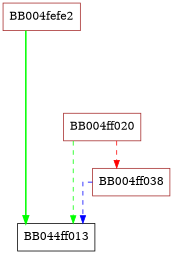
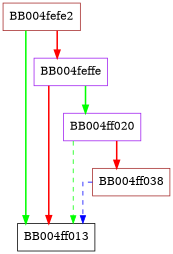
node "BB004feffe": added
node "BB004ff020": color brown -> purple
edge "BB004ff020" -> "BB004ff038": style dashed -> bold
node "BB044ff013": label "BB044ff013" -> "BB004ff013"
